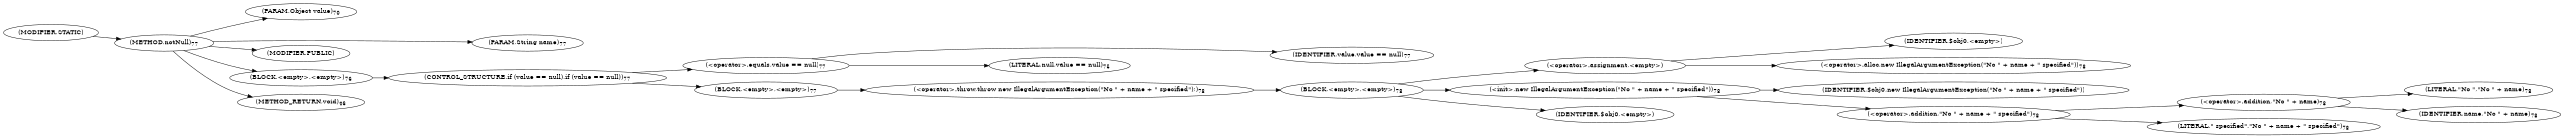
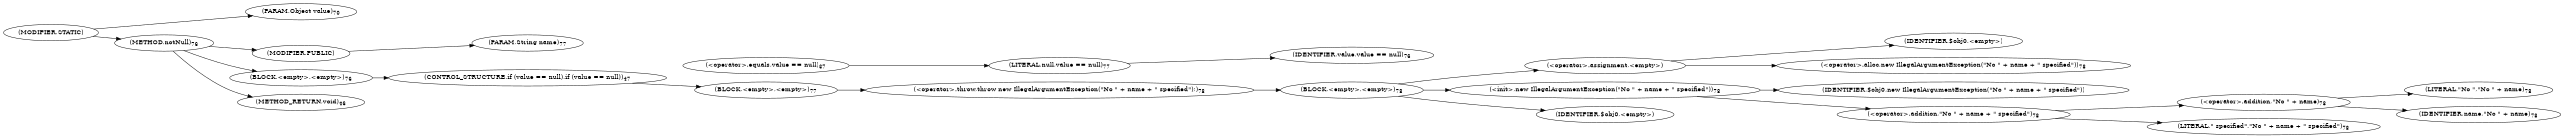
edge "(METHOD,notNull)" -> "(PARAM,Object value)": now "(MODIFIER,STATIC)" -> "(PARAM,Object value)"
edge "(METHOD,notNull)" -> "(PARAM,String name)": now "(MODIFIER,PUBLIC)" -> "(PARAM,String name)"
node "(METHOD,notNull)": text "77" -> "76"
edge "(<operator>.equals,value == null)" -> "(IDENTIFIER,value,value == null)": now "(LITERAL,null,value == null)" -> "(IDENTIFIER,value,value == null)"
node "(IDENTIFIER,value,value == null)": text "77" -> "76"
node "(<operator>.equals,value == null)": text "77" -> "37"
node "(LITERAL,null,value == null)": text "75" -> "77"
edge "(CONTROL_STRUCTURE,if (value == null),if (value == null))" -> "(<operator>.equals,value == null)": removed
node "(CONTROL_STRUCTURE,if (value == null),if (value == null))": text "77" -> "47"
